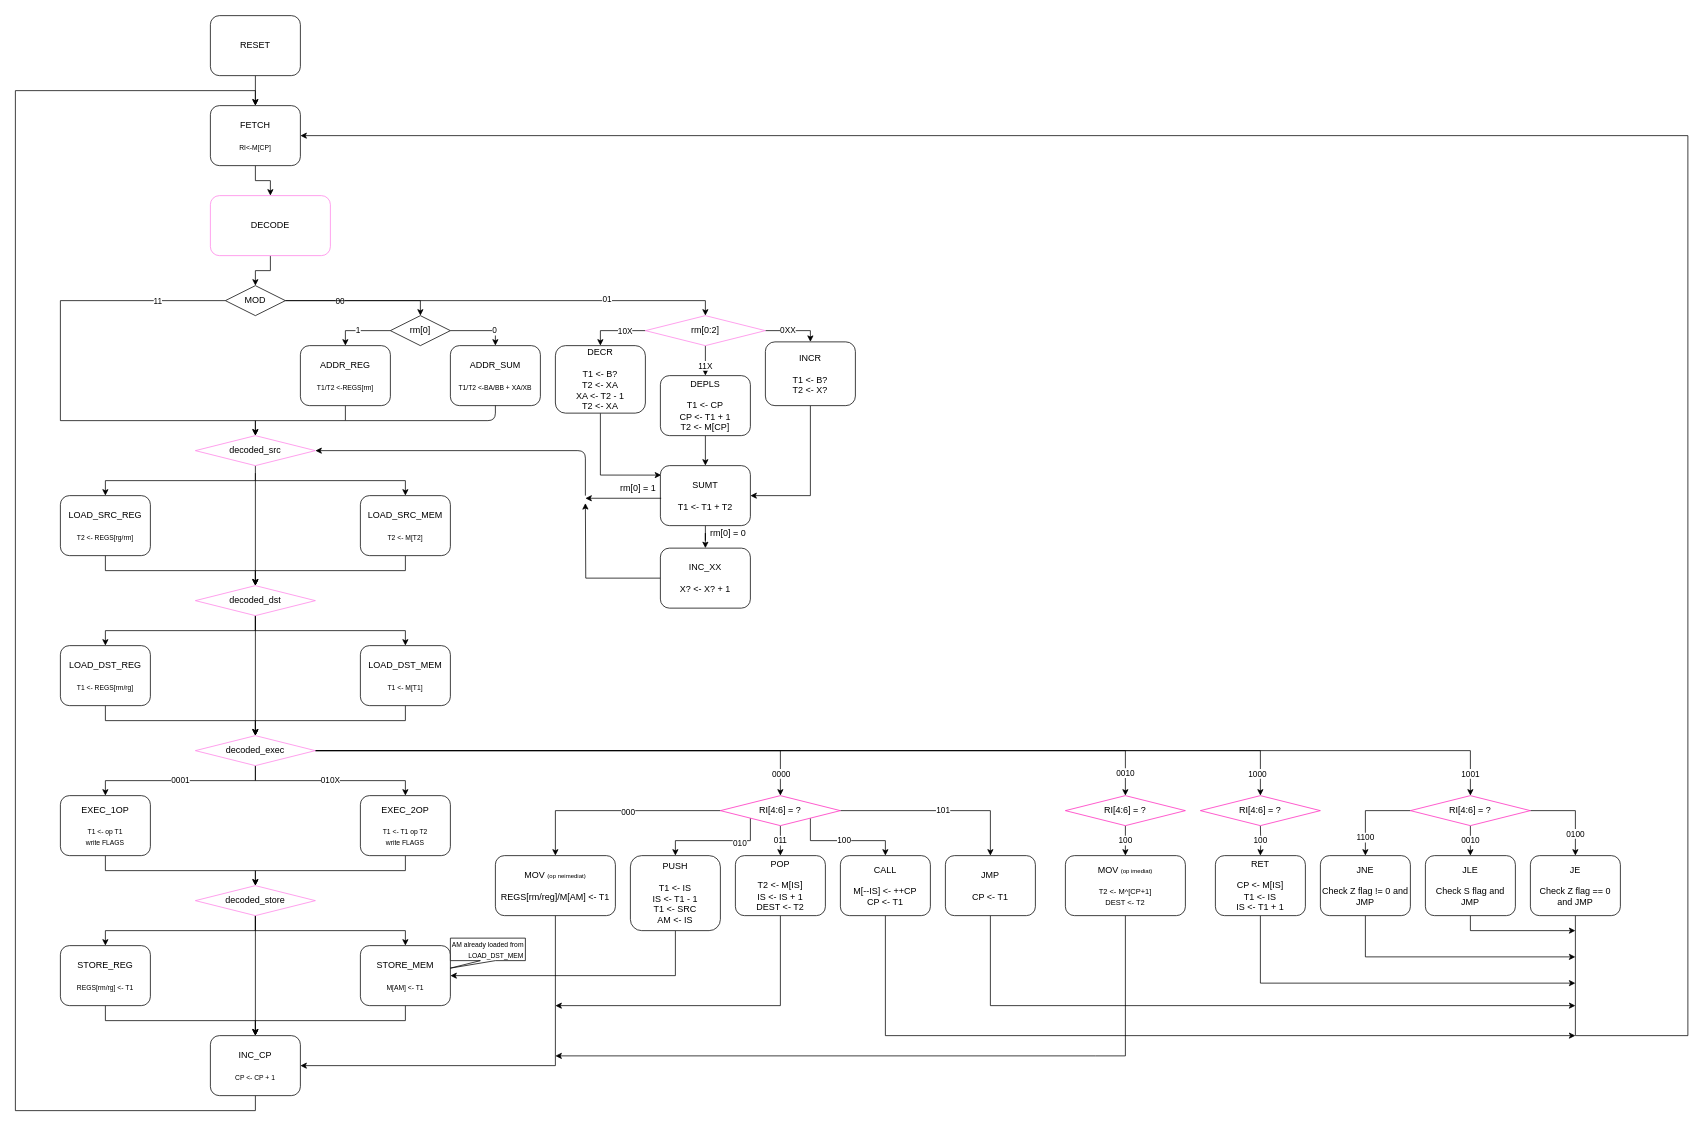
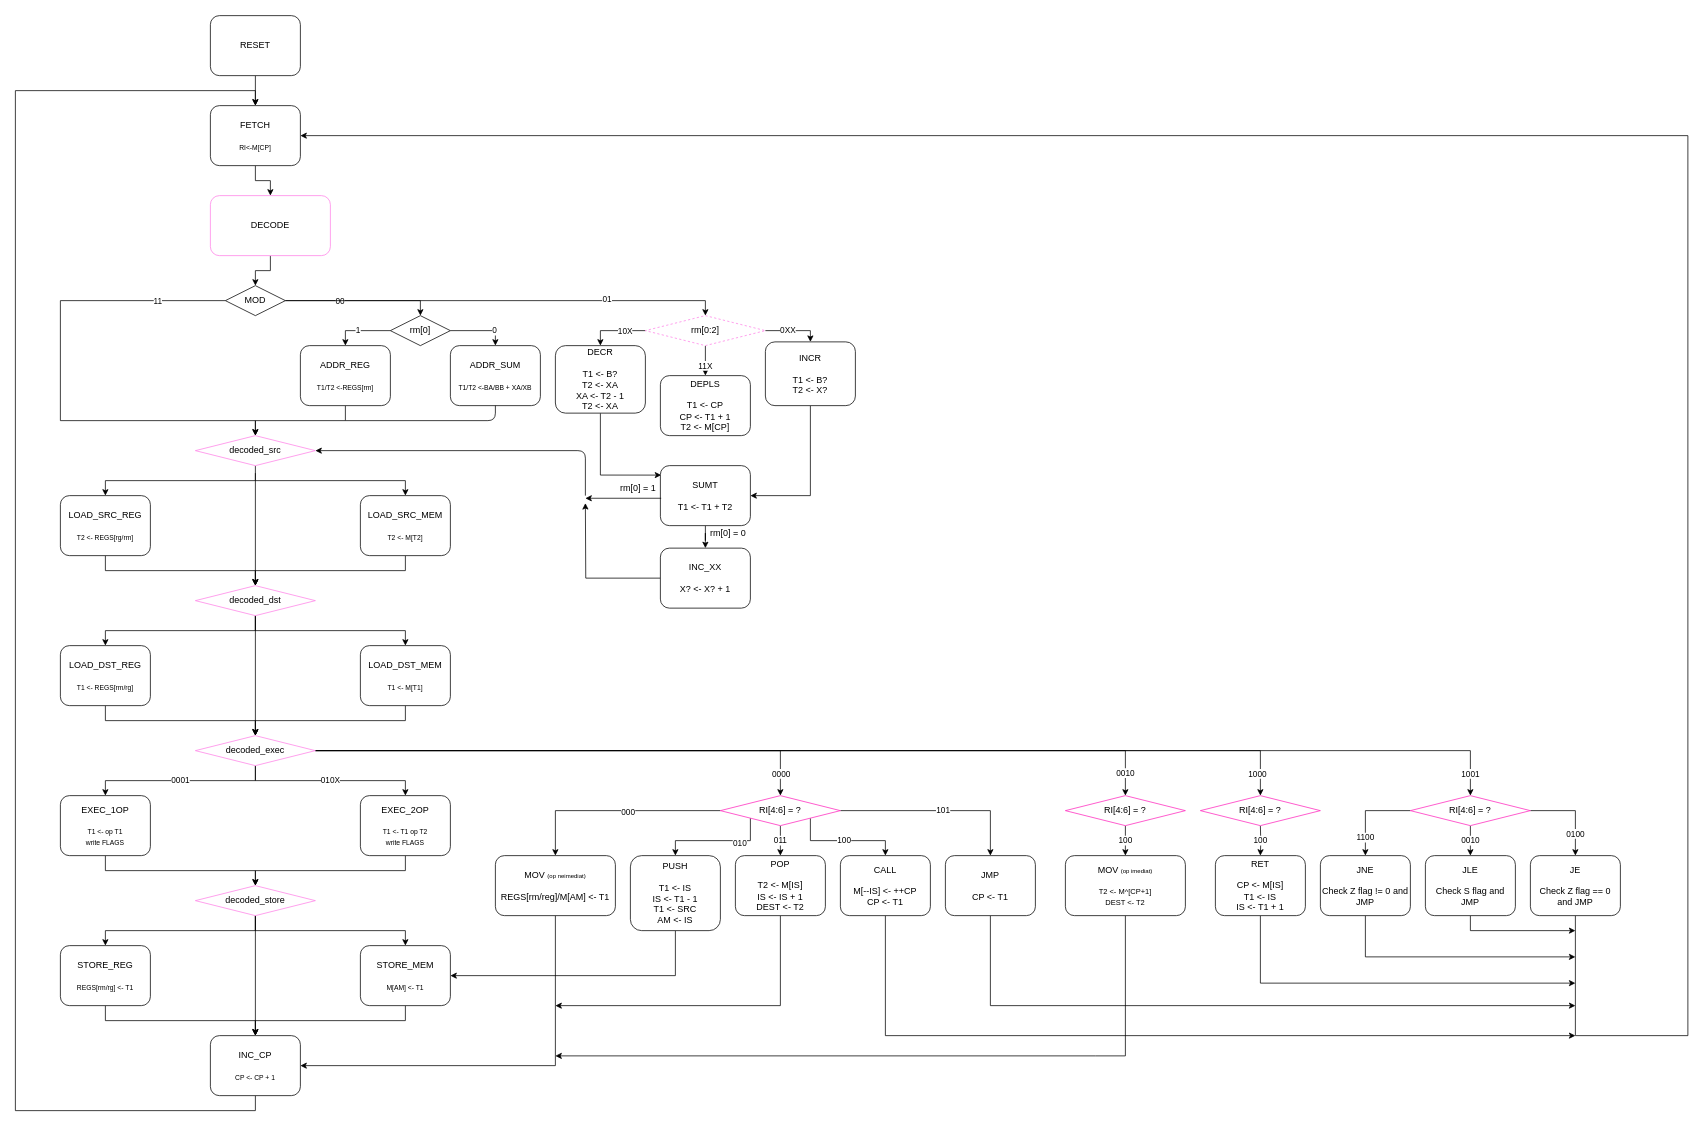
node "rm[0:2]": style solid -> dashed
edge "DEPLS T1 <- CP CP <- T1 + 1 T2 <- M[CP]" -> "SUMT T1 <- T1 + T2": removed
node "AM already loaded from LOAD_DST_MEM": removed
